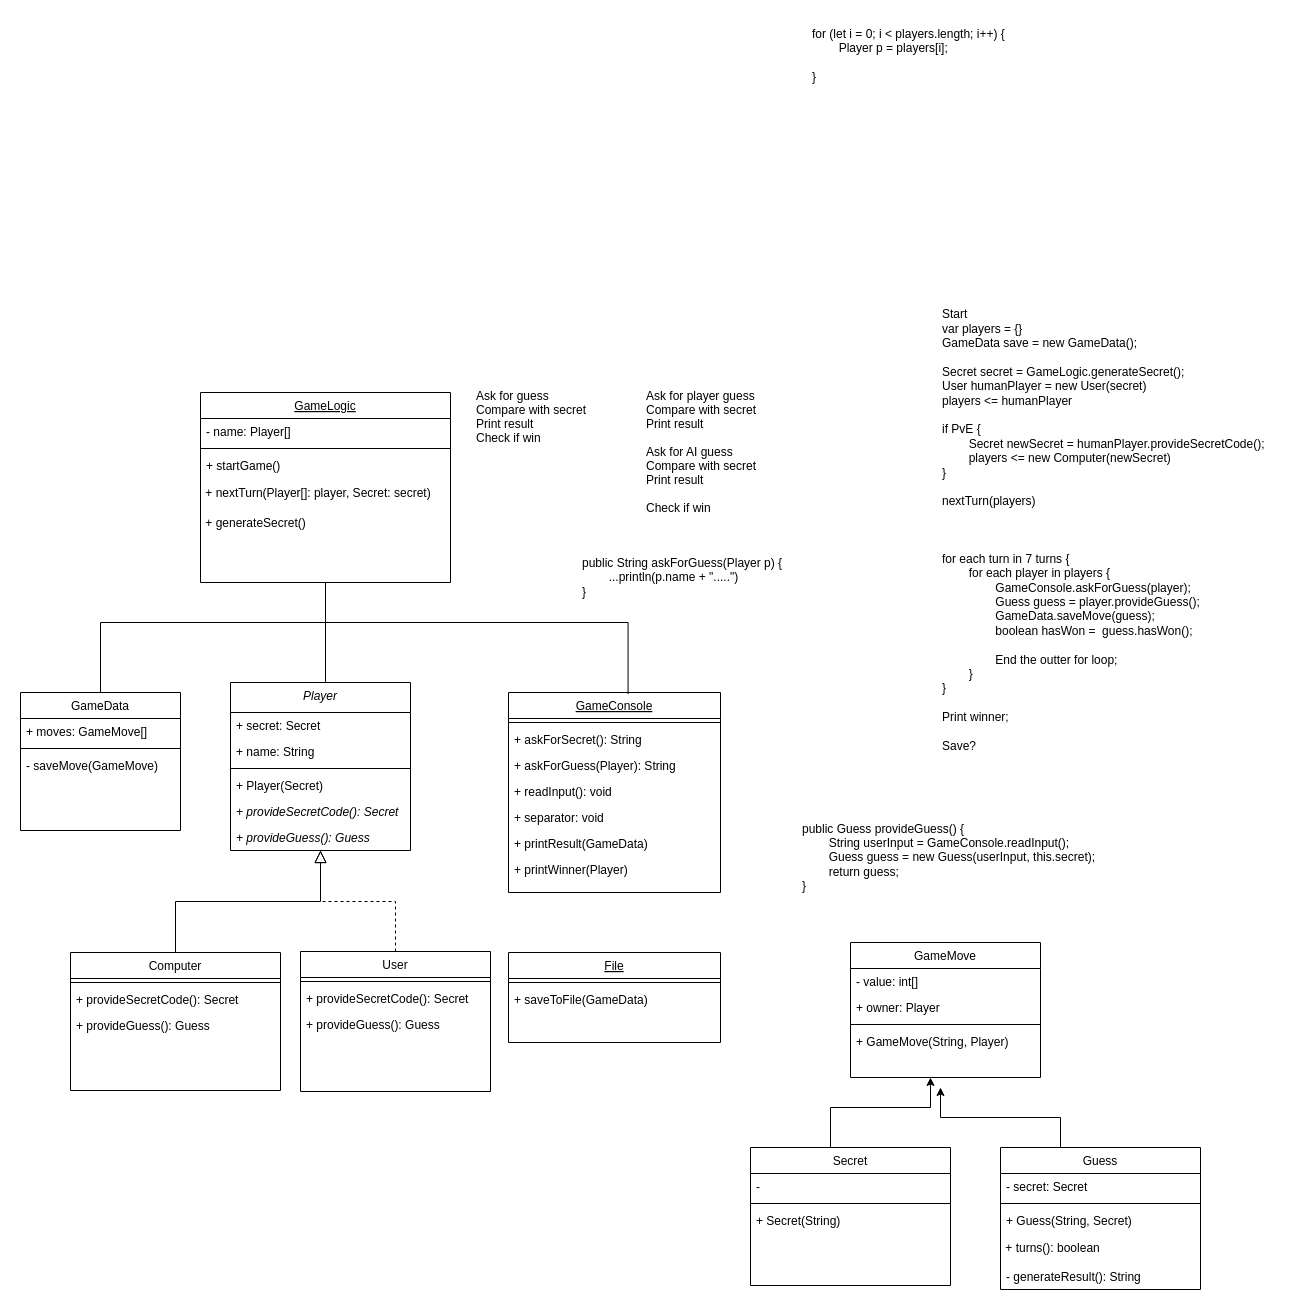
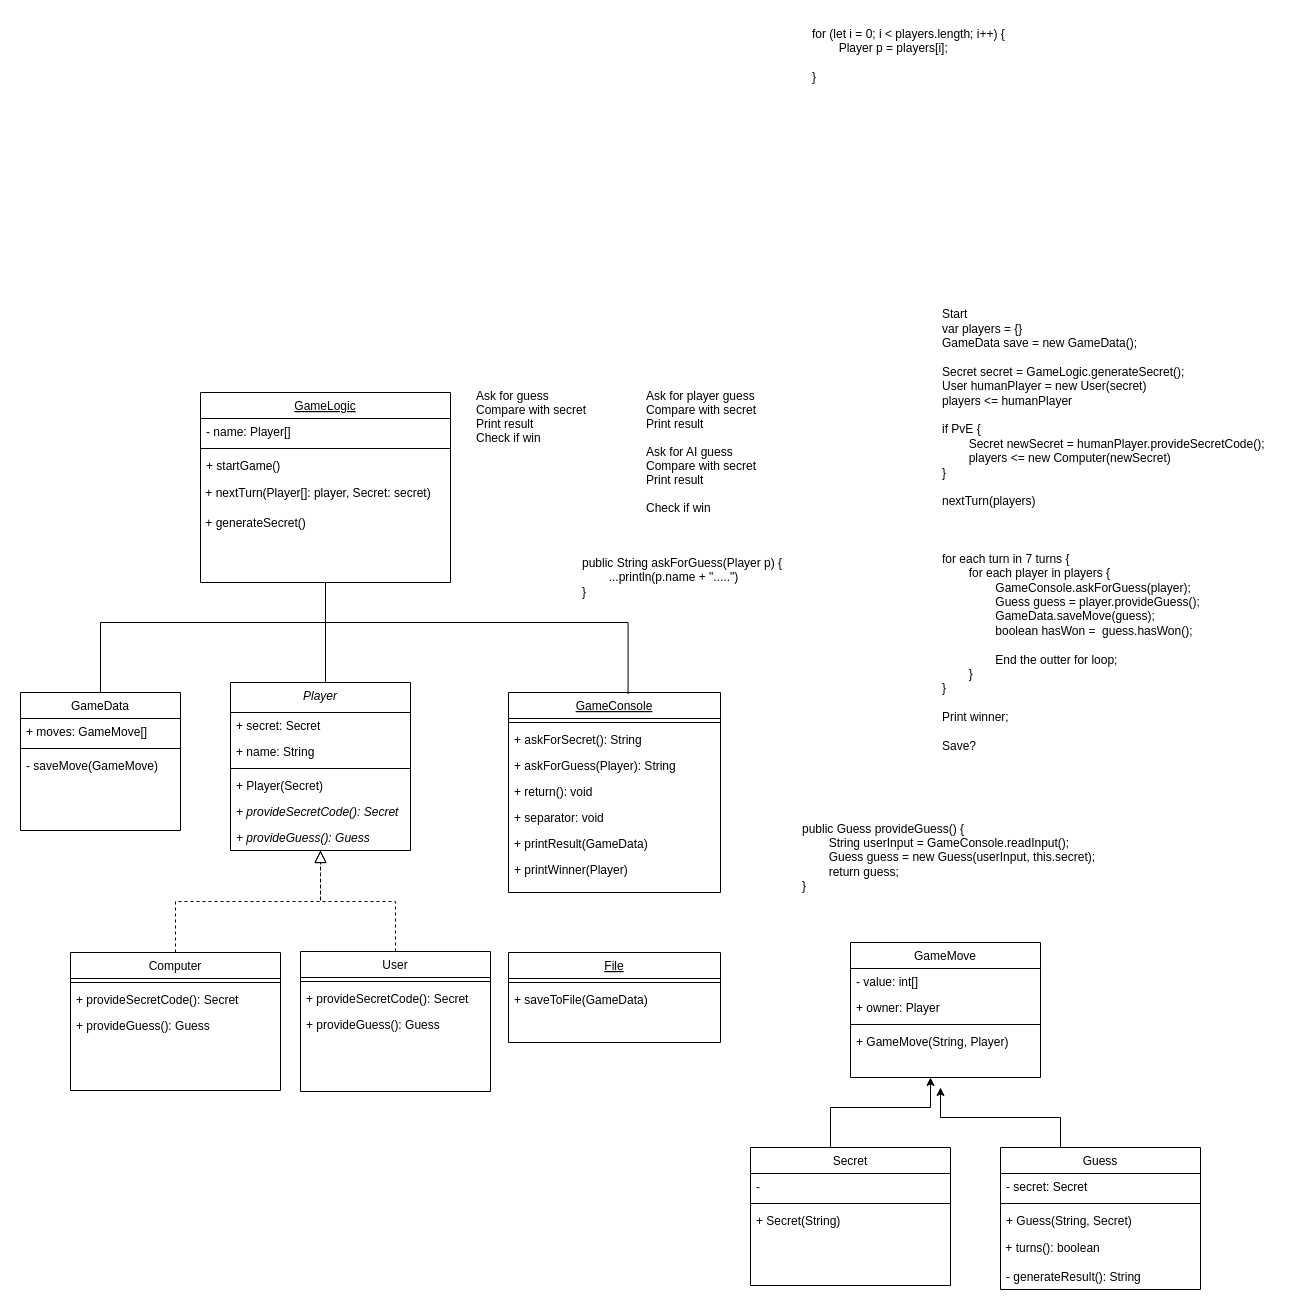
node "+ readInput(): void": label "+ readInput(): void" -> "+ return(): void"
edge "Computer" -> "Player": style solid -> dashed
